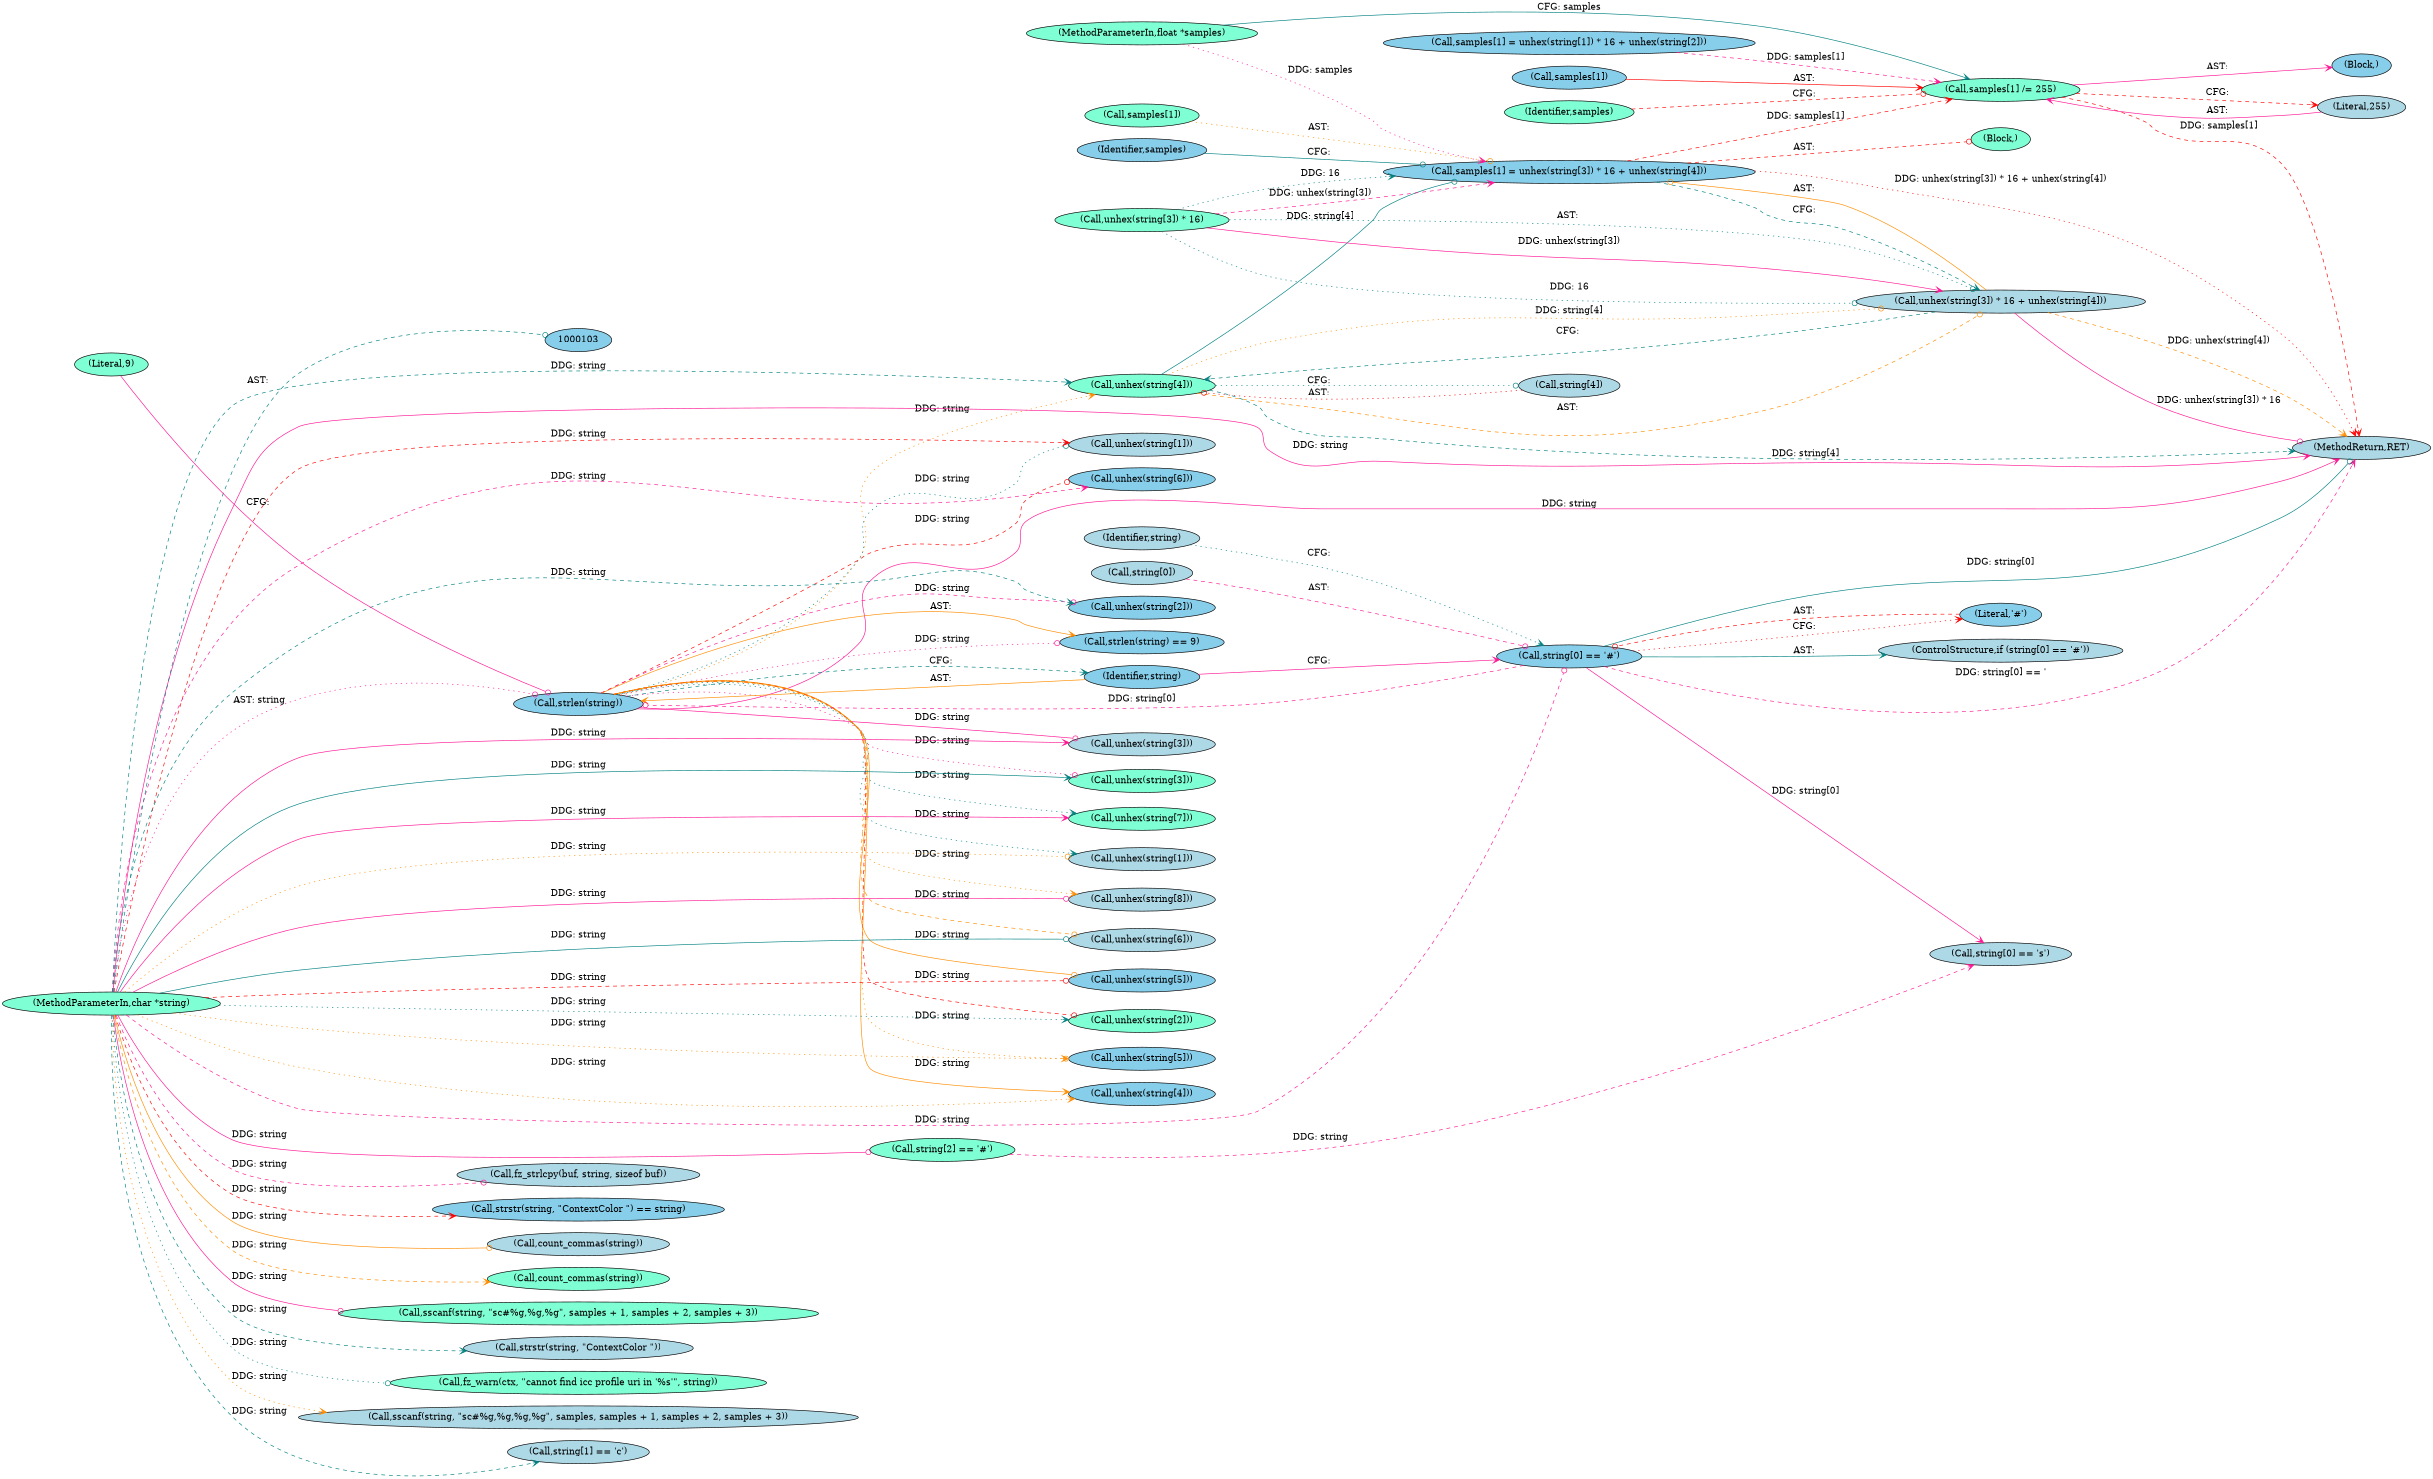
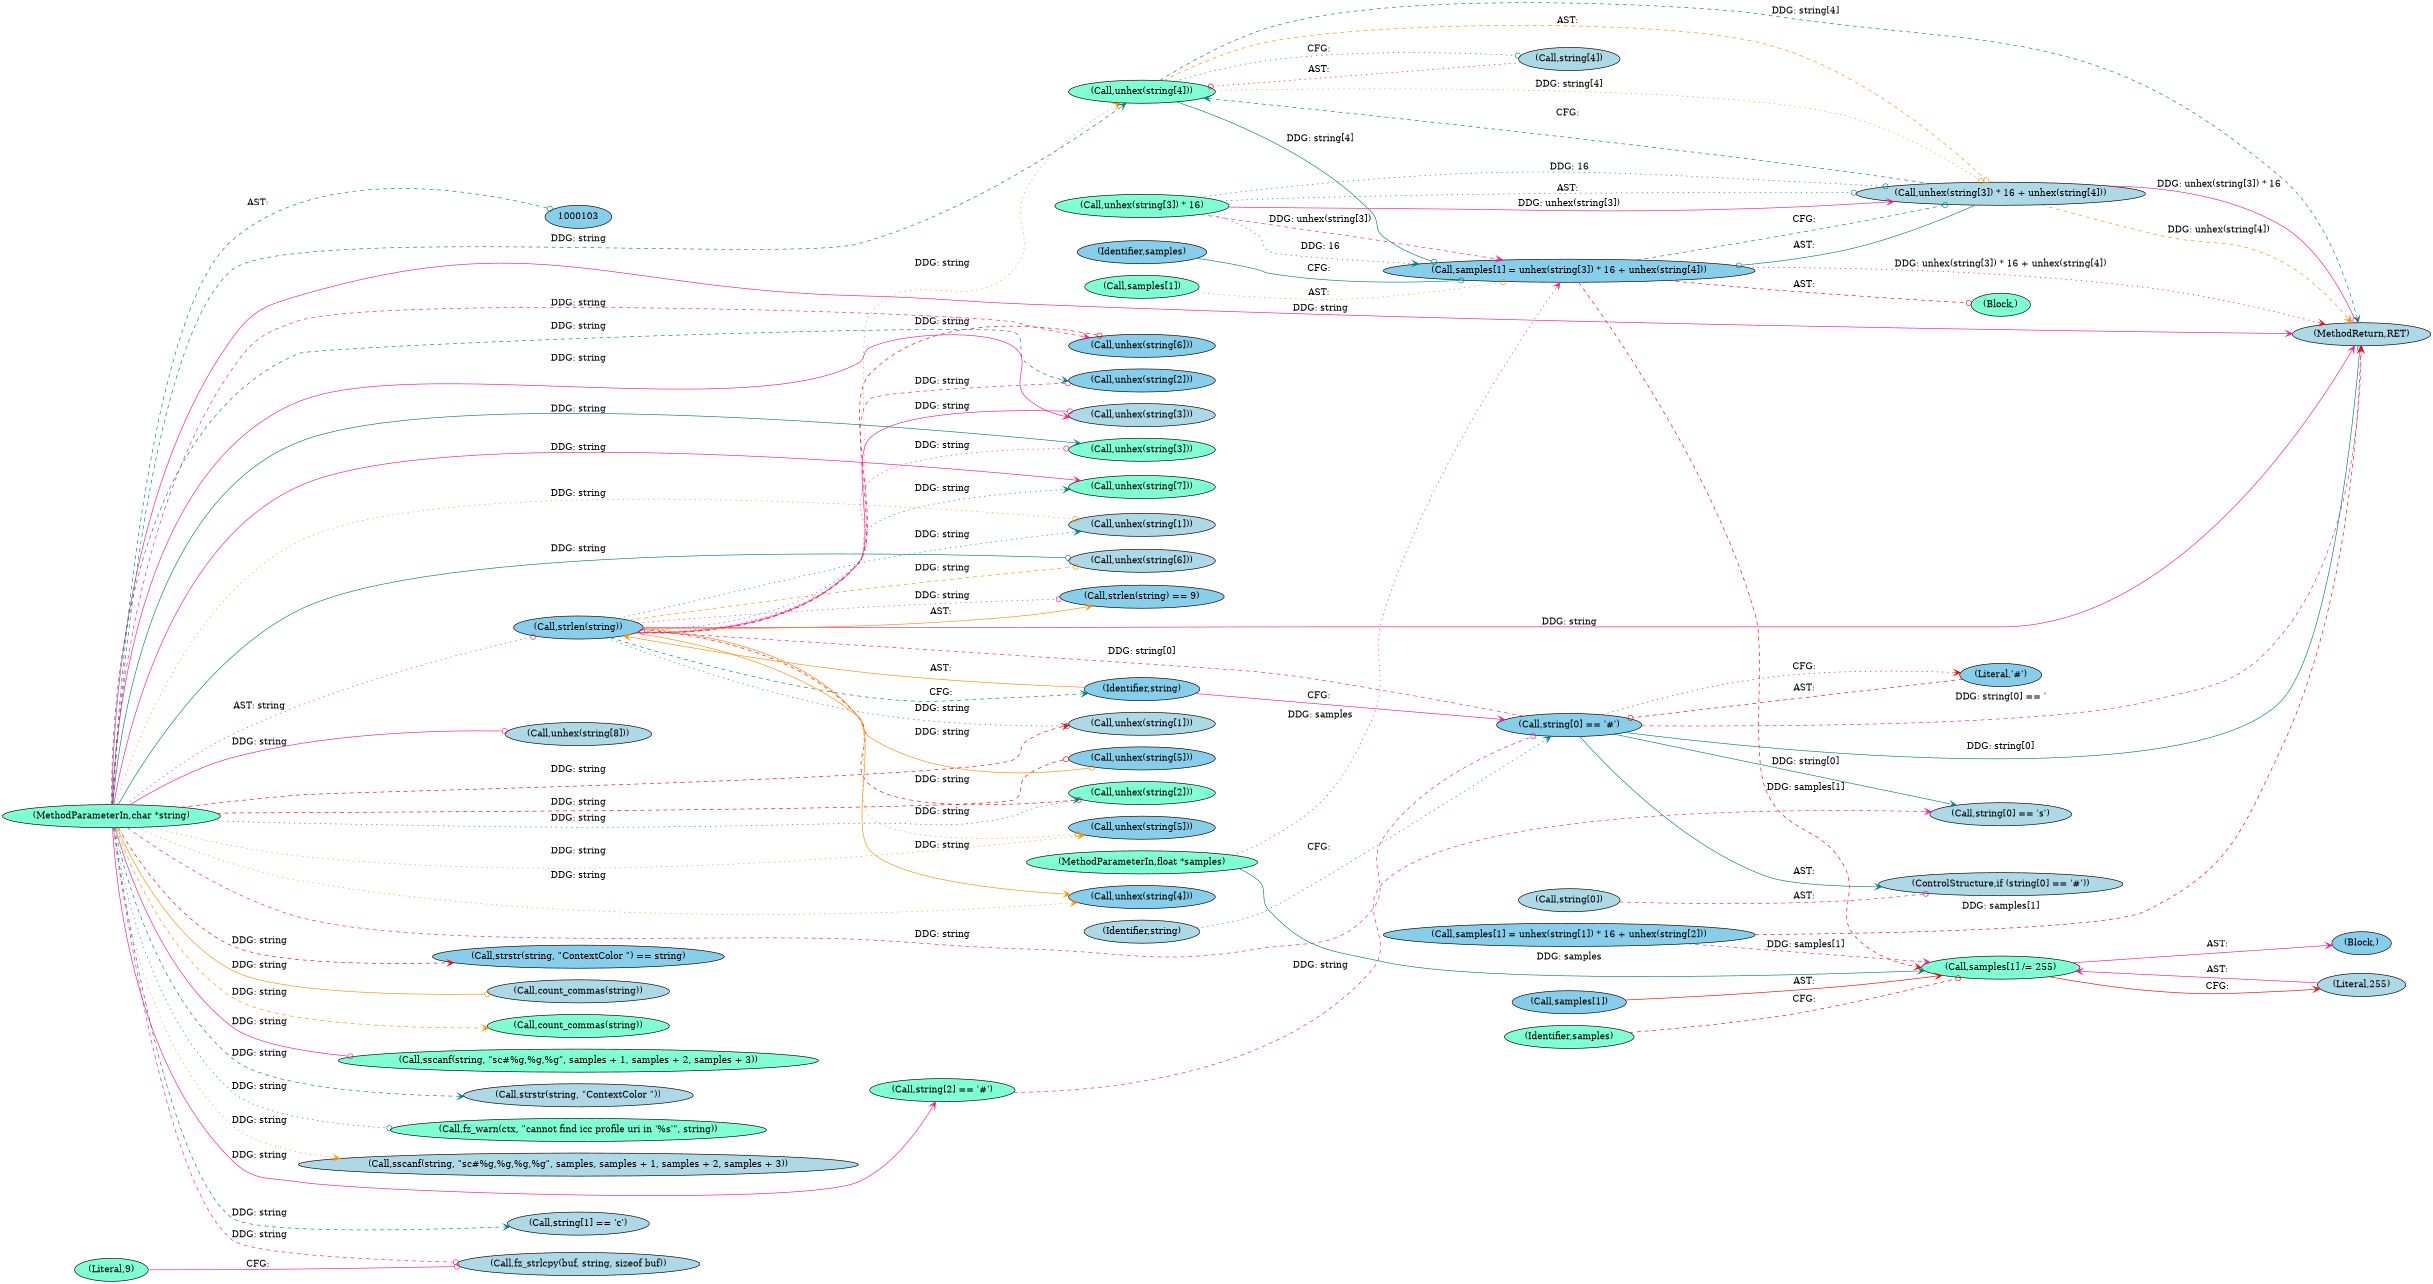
edge "(MethodParameterIn,float *samples)" -> "(Call,samples[1] /= 255)": label "CFG: samples" -> "DDG: samples"
edge "(Call,samples[1] /= 255)" -> "(Literal,255)": style dashed -> solid
edge "(Call,samples[1] /= 255)" -> "(MethodReturn,RET)": now "(Call,samples[1] = unhex(string[1]) * 16 + unhex(string[2]))" -> "(MethodReturn,RET)"
edge "(Call,unhex(string[3]) * 16 + unhex(string[4]))" -> "(Call,samples[1] = unhex(string[3]) * 16 + unhex(string[4]))": color darkorange -> teal
edge "(Call,samples[1] = unhex(string[3]) * 16 + unhex(string[4]))" -> "(Call,unhex(string[3]) * 16 + unhex(string[4]))": arrowhead vee -> odot
edge "(Literal,9)" -> "(Call,strlen(string))": now "(Literal,9)" -> "(Call,fz_strlcpy(buf, string, sizeof buf))"
edge "(Call,string[0])" -> "(Call,string[0] == '#')": now "(Call,string[0])" -> "(ControlStructure,if (string[0] == '#'))"
edge "(Call,string[0] == '#')" -> "(Call,string[0] == 's')": color deeppink -> teal
edge "(Call,strlen(string))" -> "(Call,unhex(string[8]))": removed, label "DDG: string"
edge "(MethodParameterIn,char *string)" -> "(Call,string[2] == '#')": arrowhead odot -> vee
